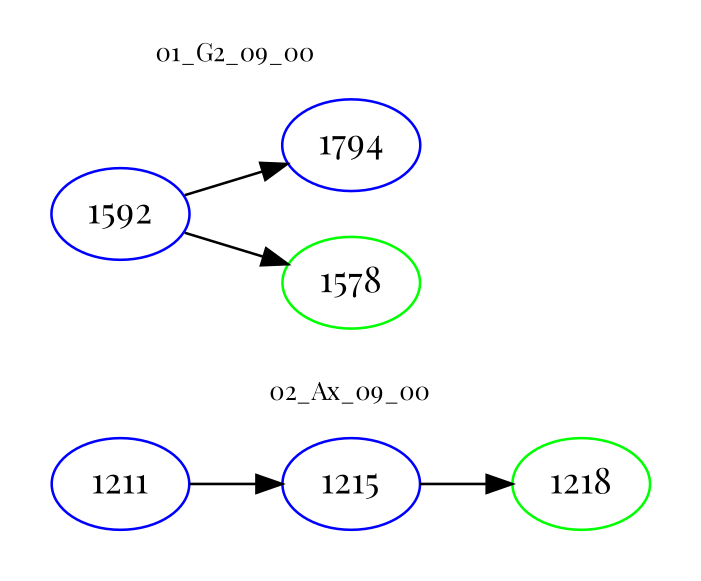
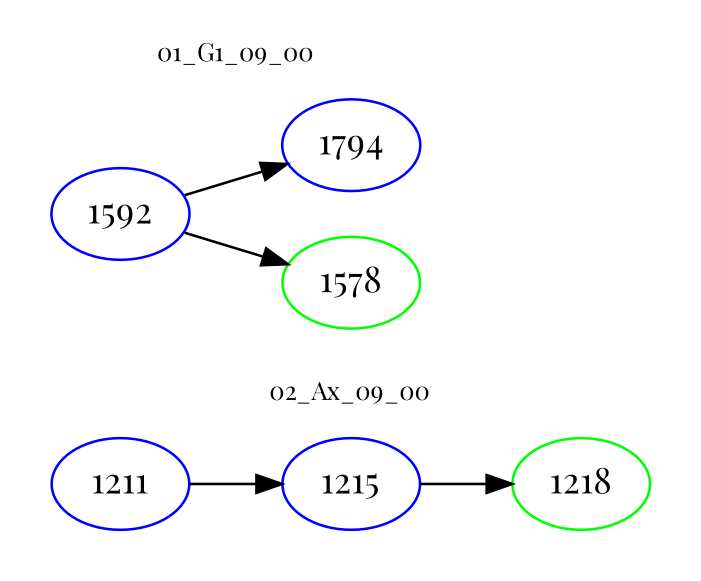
cluster "01_G2_09_00": label "01_G2_09_00" -> "01_G1_09_00"
